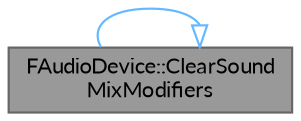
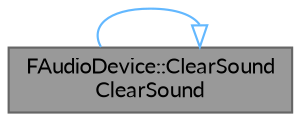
node "FAudioDevice::ClearSound MixModifiers": label "FAudioDevice::ClearSound MixModifiers" -> "FAudioDevice::ClearSound ClearSound"
